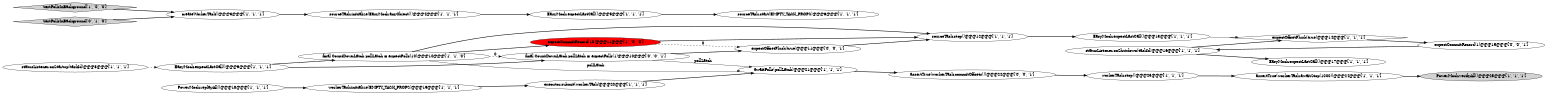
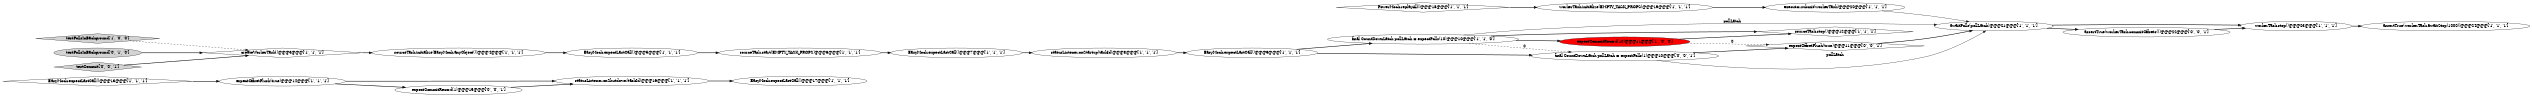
edge "testPollsInBackground['1', '0', '0']" -> "createWorkerTask()@@@3@@@['1', '1', '1']": style bold -> dashed
node "createWorkerTask()@@@3@@@['1', '1', '1']": shape ellipse -> diamond
node "testPollsInBackground['0', '1', '0']": shape diamond -> ellipse
edge "awaitPolls(pollLatch)@@@21@@@['1', '1', '1']" -> "workerTask.stop()@@@23@@@['1', '1', '1']": added
node "sourceTask.stop()@@@12@@@['1', '1', '1']": shape ellipse -> diamond
edge "sourceTask.stop()@@@12@@@['1', '1', '1']" -> "EasyMock.expectLastCall()@@@13@@@['1', '1', '1']": removed
node "EasyMock.expectLastCall()@@@13@@@['1', '1', '1']": shape ellipse -> diamond
edge "EasyMock.expectLastCall()@@@13@@@['1', '1', '1']" -> "expectOffsetFlush(true)@@@14@@@['1', '1', '1']": style solid -> bold
node "expectOffsetFlush(true)@@@14@@@['1', '1', '1']": shape diamond -> ellipse
edge "expectOffsetFlush(true)@@@11@@@['0', '0', '1']" -> "sourceTask.stop()@@@12@@@['1', '1', '1']": now "expectOffsetFlush(true)@@@11@@@['0', '0', '1']" -> "awaitPolls(pollLatch)@@@21@@@['1', '1', '1']"
edge "statusListener.onShutdown(taskId)@@@16@@@['1', '1', '1']" -> "expectOffsetFlush(true)@@@14@@@['1', '1', '1']": reversed
node "expectOffsetFlush(true)@@@11@@@['0', '0', '1']": shape ellipse -> diamond
node "EasyMock.expectLastCall()@@@7@@@['1', '1', '1']": added
node "testCommit['0', '0', '1']": added
edge "statusListener.onStartup(taskId)@@@8@@@['1', '1', '1']" -> "EasyMock.expectLastCall()@@@9@@@['1', '1', '1']": style dashed -> bold
node "PowerMock.verifyAll()@@@25@@@['1', '1', '1']": removed
edge "executor.submit(workerTask)@@@20@@@['1', '1', '1']" -> "awaitPolls(pollLatch)@@@21@@@['1', '1', '1']": style bold -> solid
node "PowerMock.replayAll()@@@18@@@['1', '1', '1']": shape ellipse -> diamond
